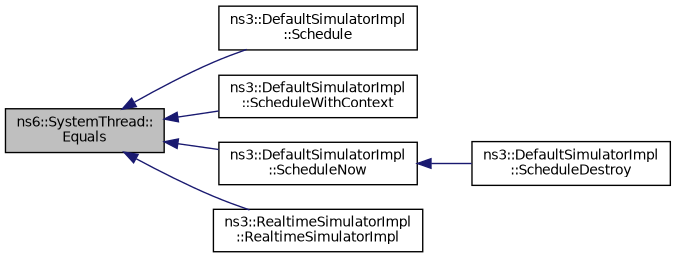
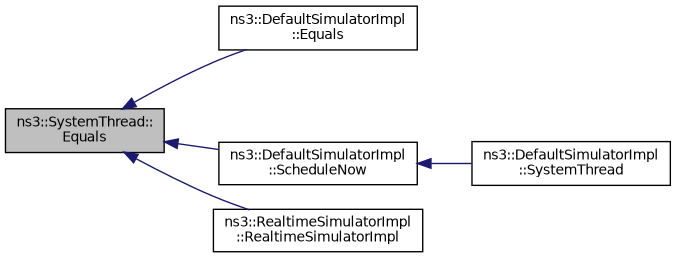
node "ns3::DefaultSimulatorImpl ::Schedule": label "ns3::DefaultSimulatorImpl ::Schedule" -> "ns3::DefaultSimulatorImpl ::Equals"
node "ns3::DefaultSimulatorImpl ::ScheduleWithContext": removed
node "ns6::SystemThread:: Equals": label "ns6::SystemThread:: Equals" -> "ns3::SystemThread:: Equals"
node "ns3::DefaultSimulatorImpl ::ScheduleDestroy": label "ns3::DefaultSimulatorImpl ::ScheduleDestroy" -> "ns3::DefaultSimulatorImpl ::SystemThread"
